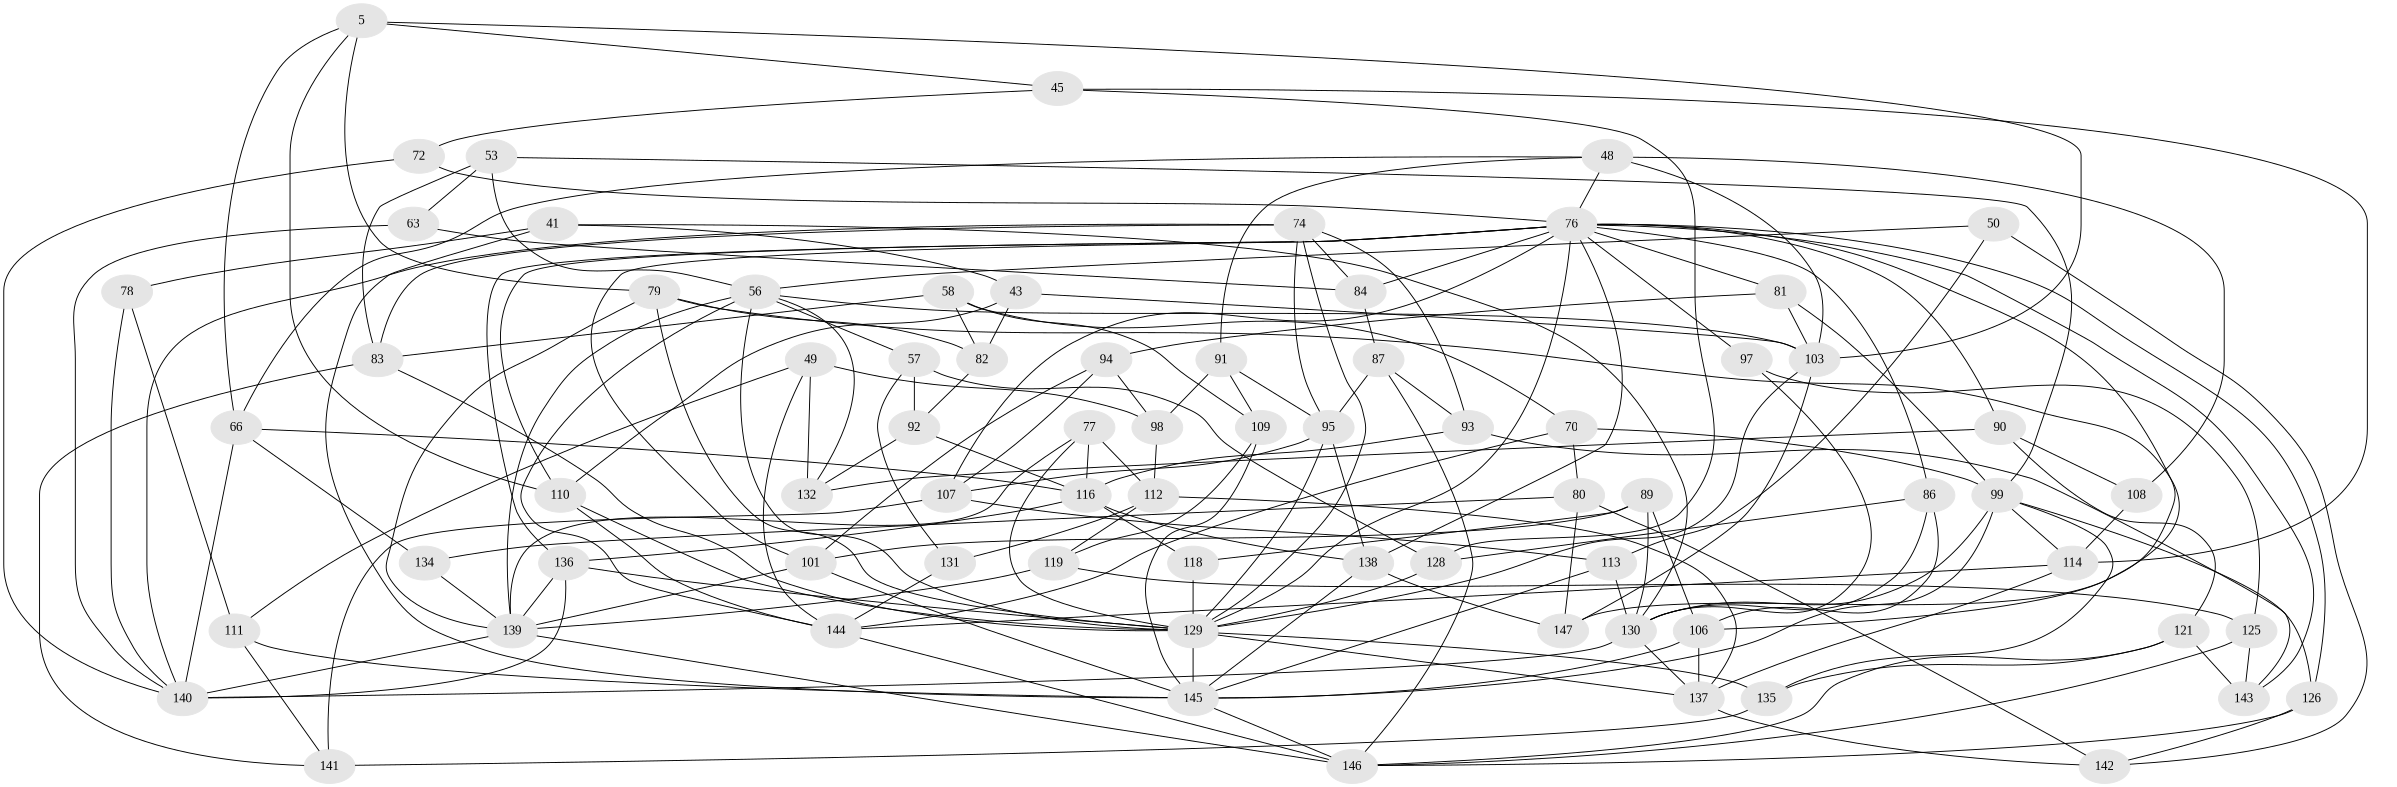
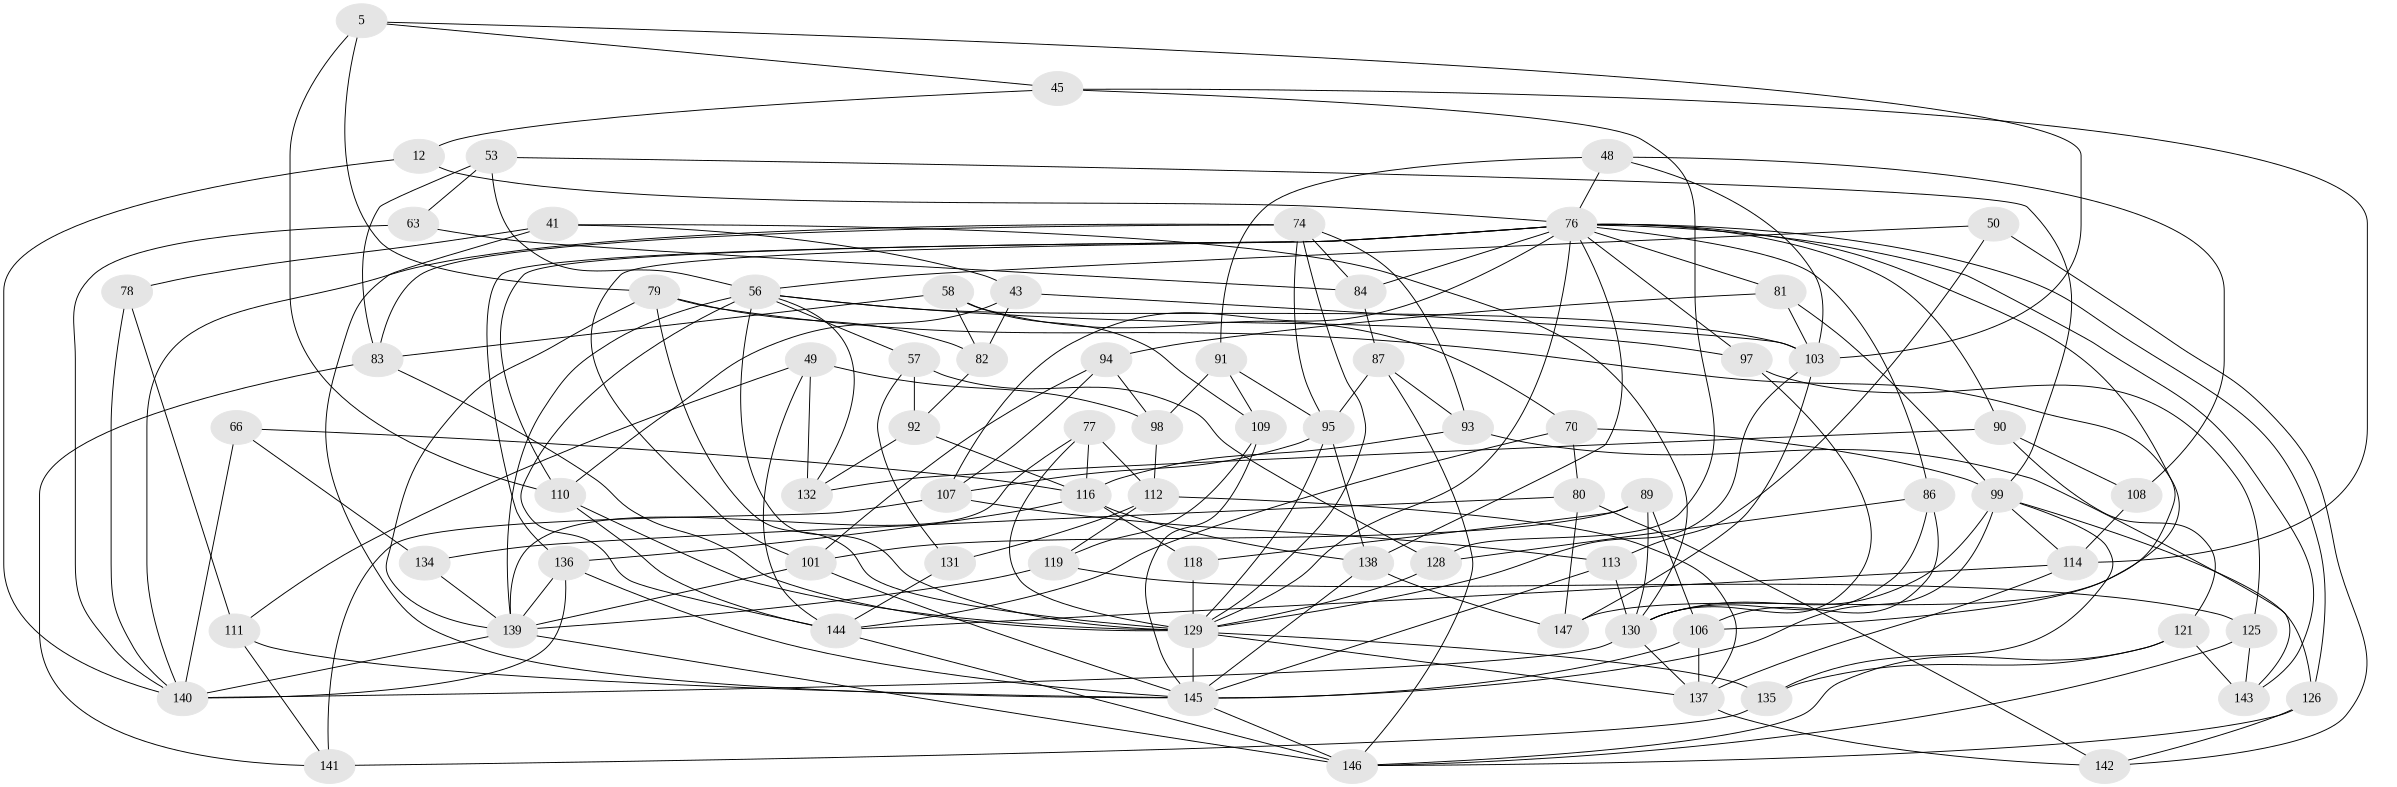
node "72": label "72" -> "12"
edge "48" -- "66": removed
edge "5" -- "66": removed
edge "56" -- "97": added
edge "136" -- "129": now "136" -- "145"
